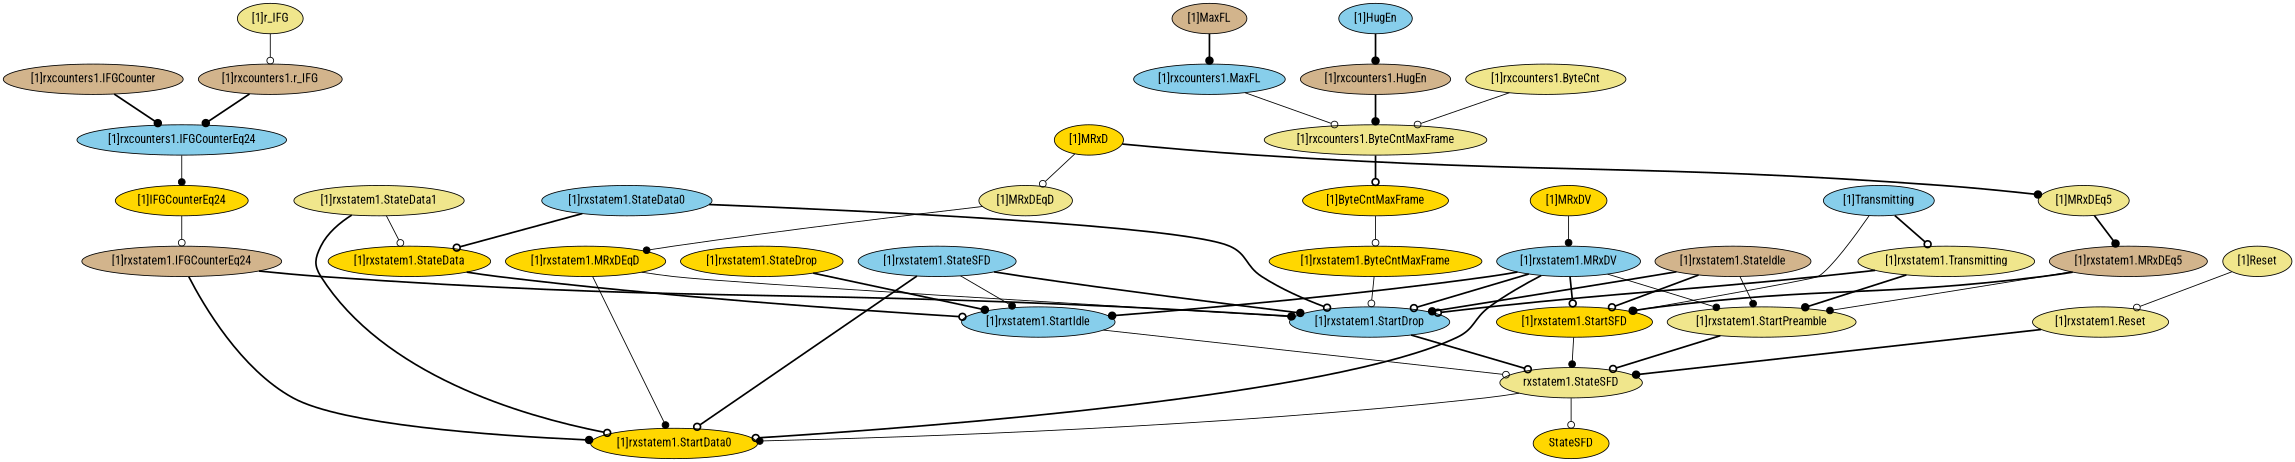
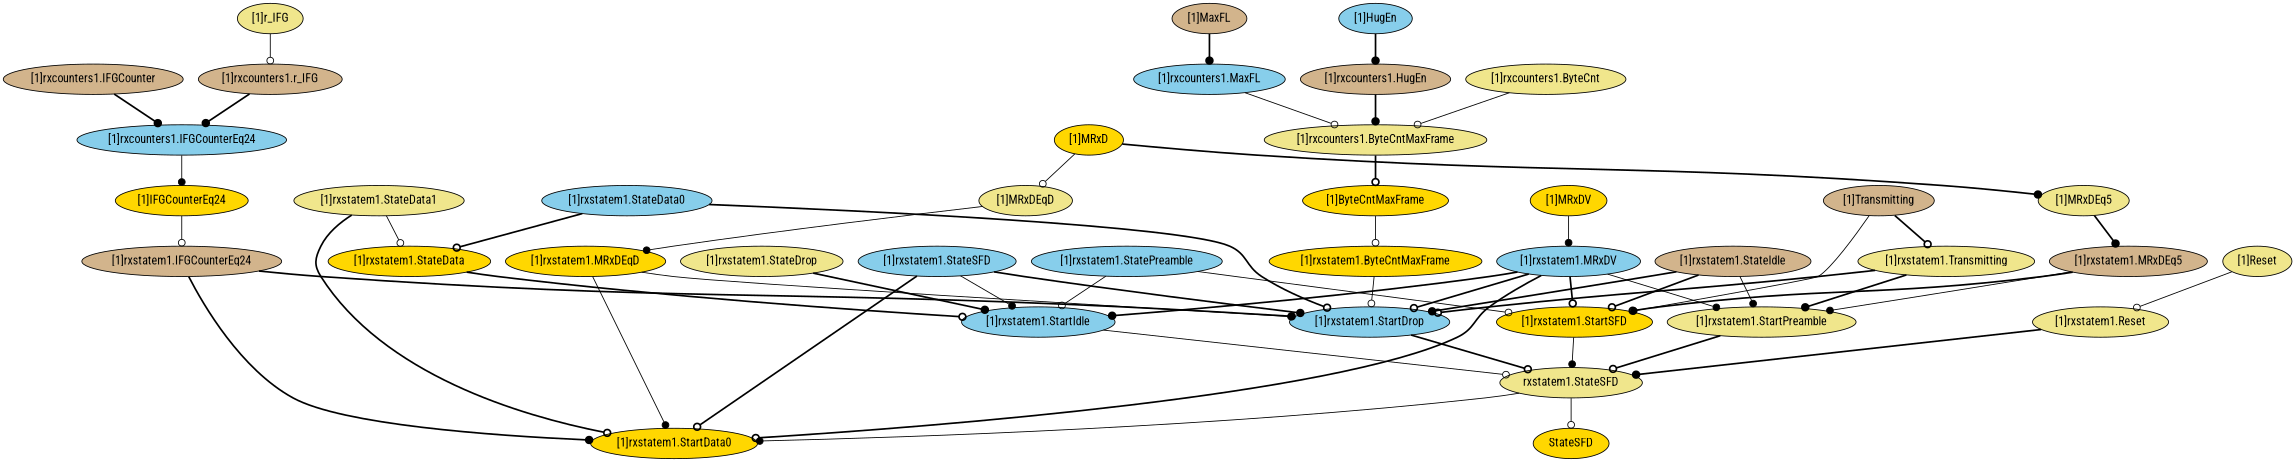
node "[1]Transmitting": fillcolor skyblue -> tan
node "[1]rxstatem1.StateDrop": fillcolor gold -> khaki
node "[1]rxstatem1.StatePreamble": added
